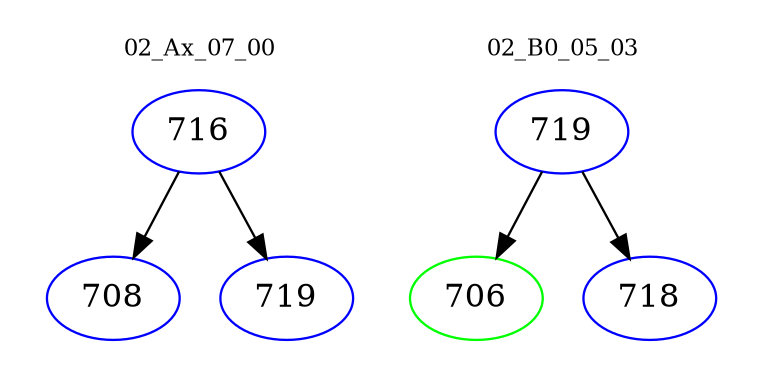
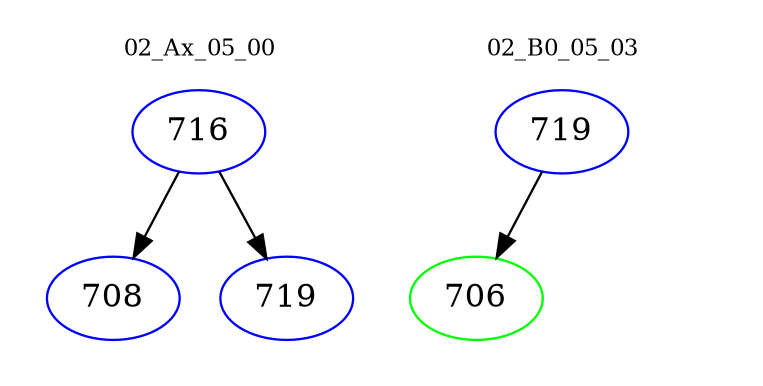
cluster "02_Ax_07_00": label "02_Ax_07_00" -> "02_Ax_05_00"
node "718": removed
